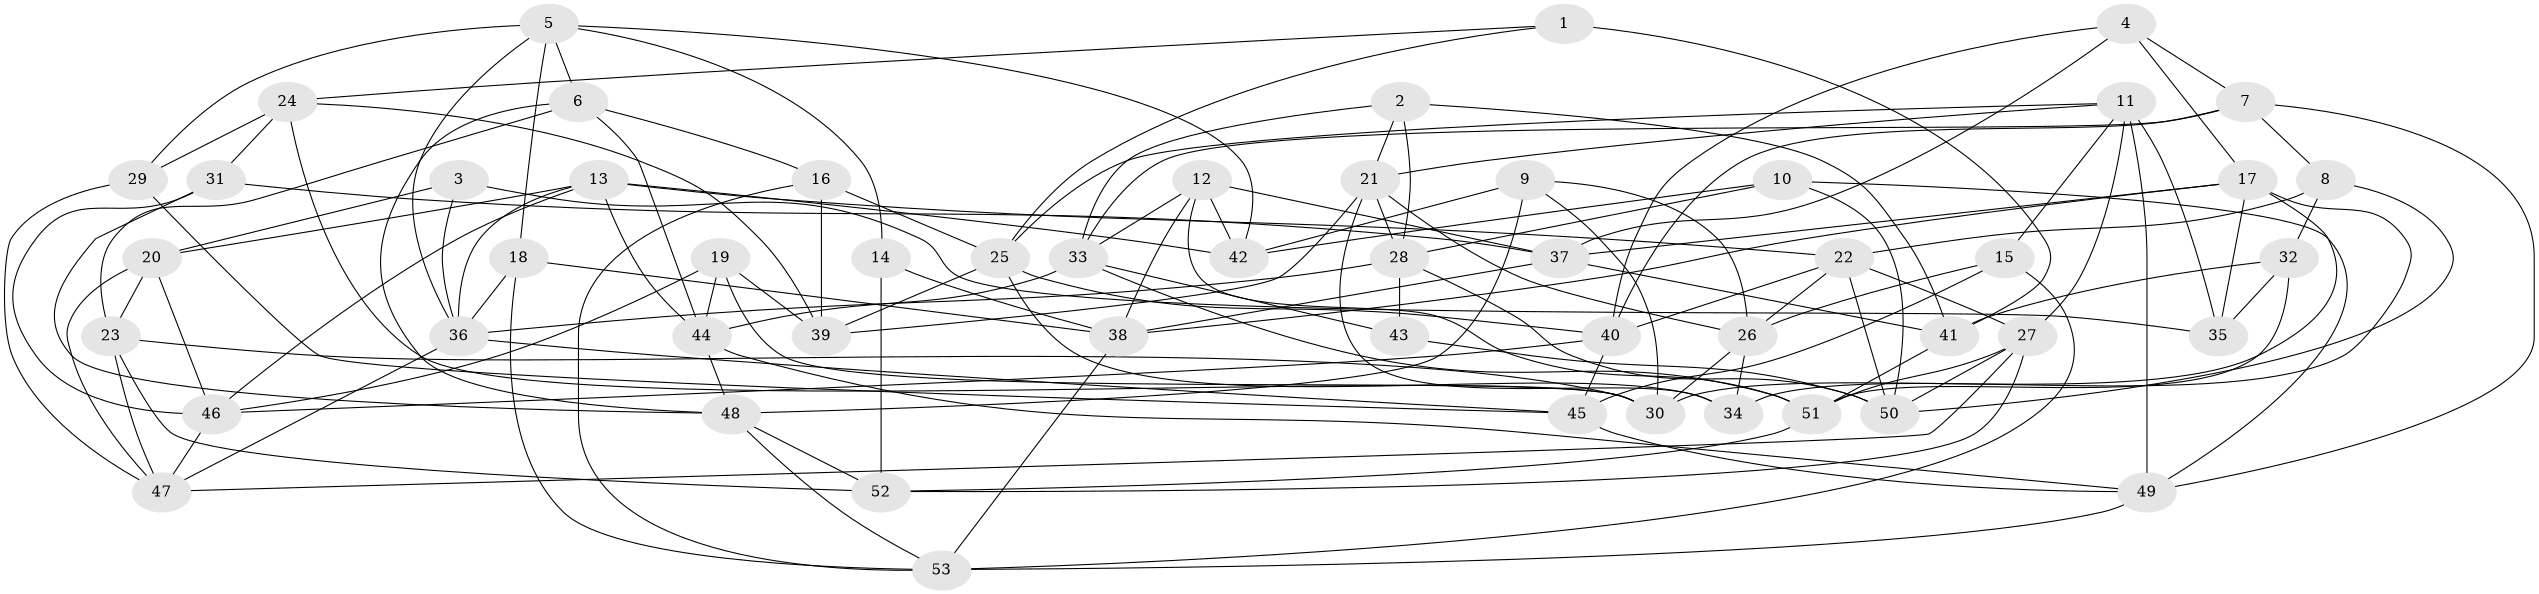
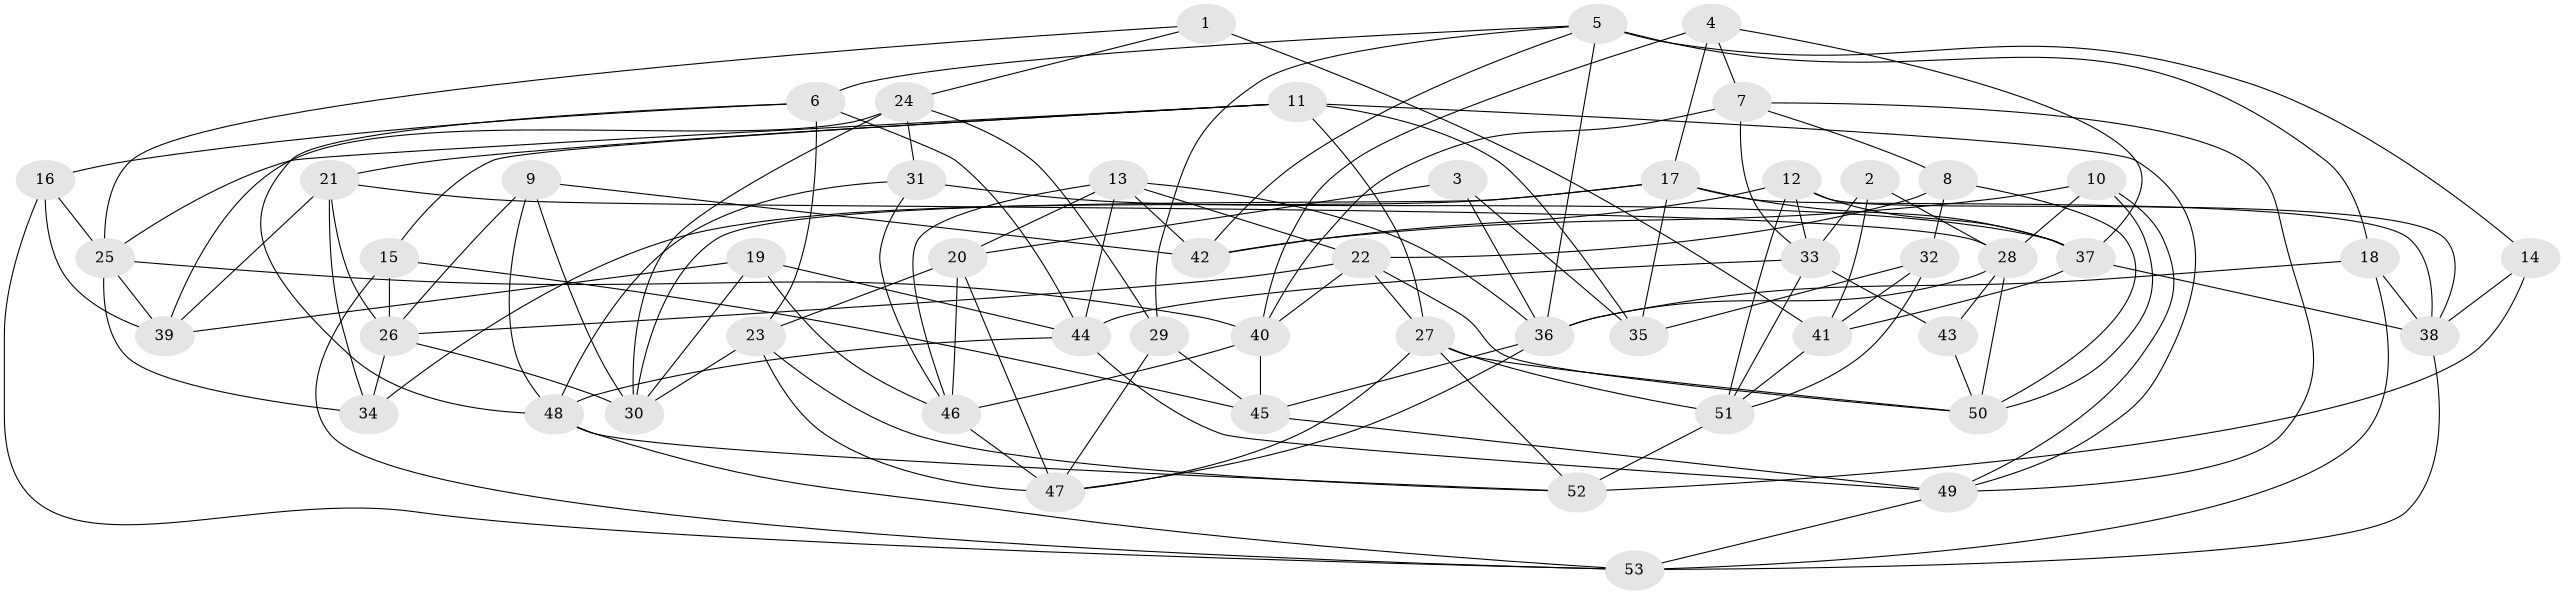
edge "2" -- "21": removed
